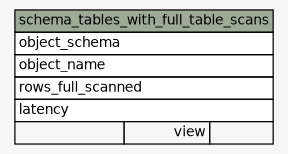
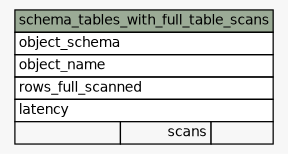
node "schema_tables_with_full_table_scans": text "view" -> "scans"
